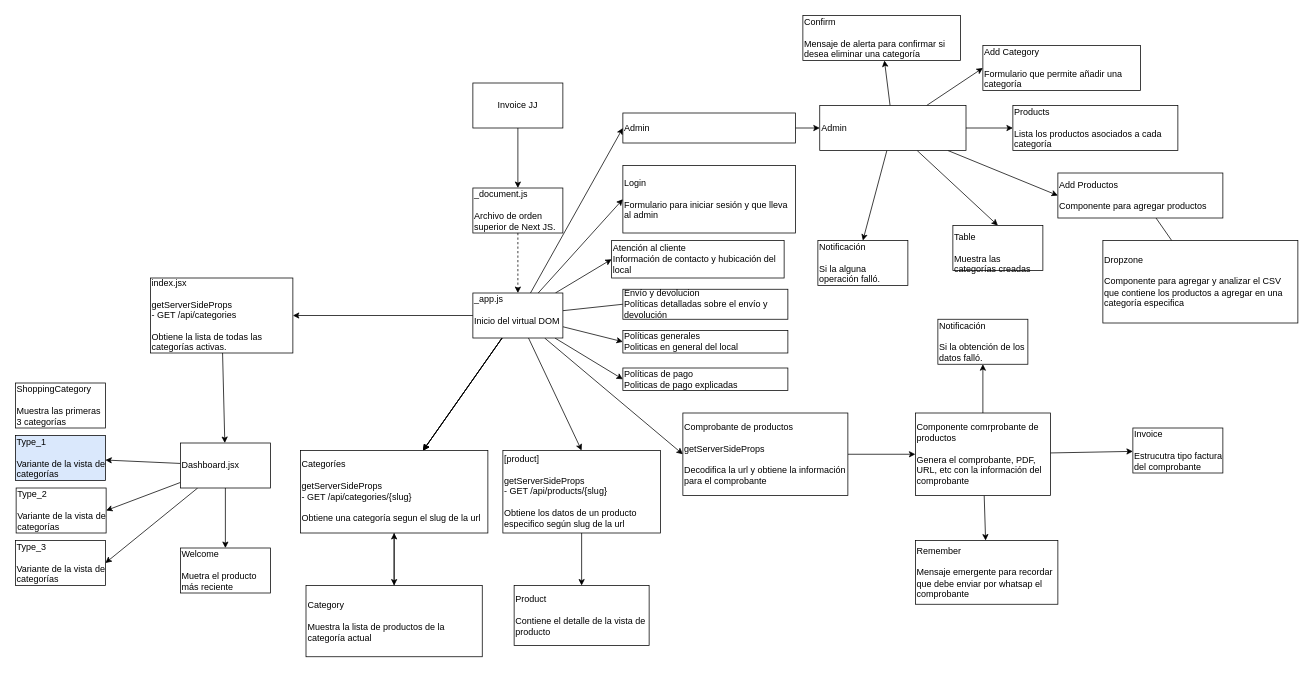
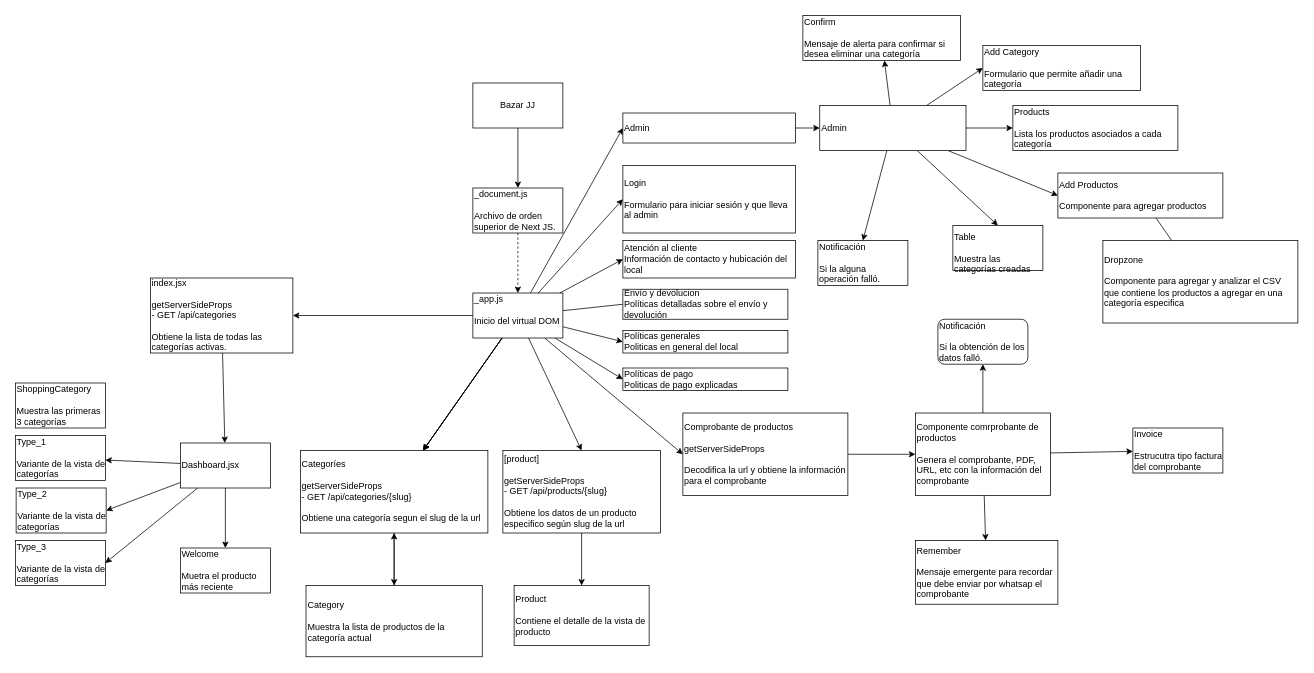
node "Invoice JJ": label "Invoice JJ" -> "Bazar JJ"
node "Atención al cliente Información de contacto y hubicación del local": moved (698, 259) -> (709, 259)
node "Notificación Si la obtención de los datos falló.": shape rectangle -> rounded rectangle
node "Type_1 Variante de la vista de categorías": fillcolor #dae8fc -> #ffffff
